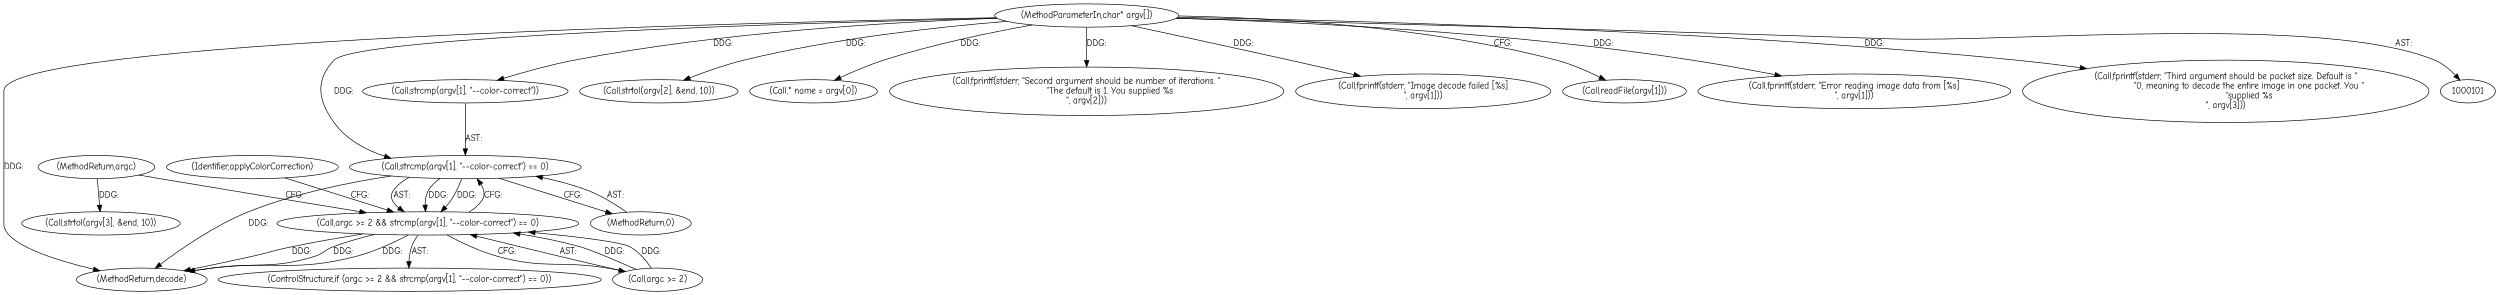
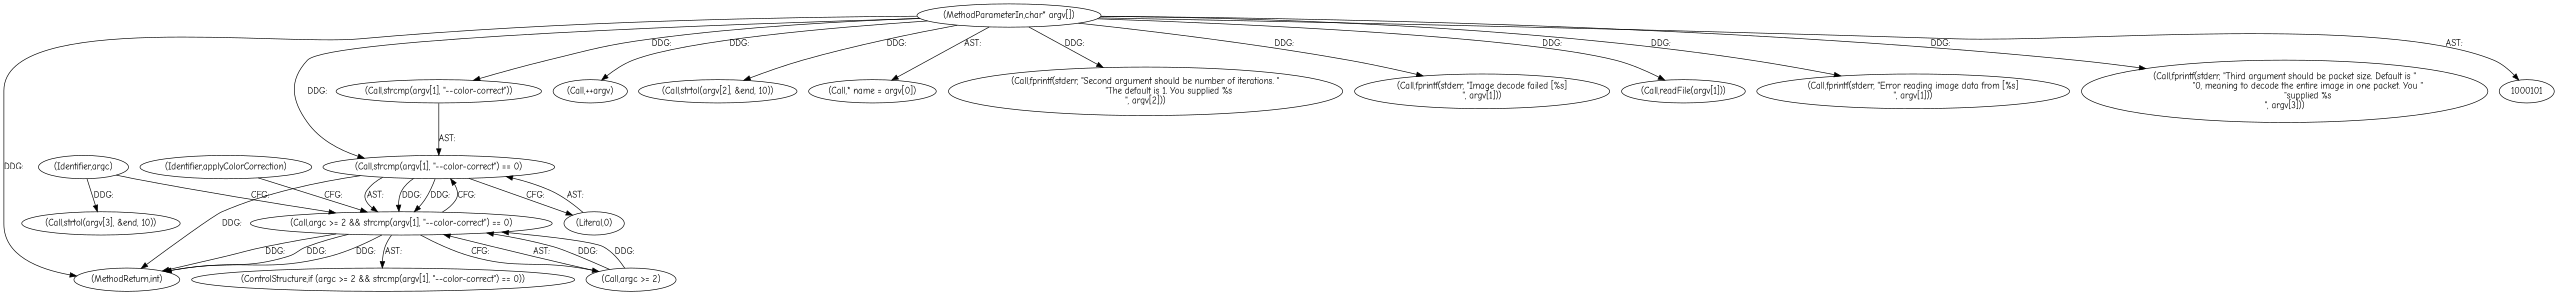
edge "(MethodParameterIn,char* argv[])" -> "(Call,* name = argv[0])": label "DDG: " -> "AST: "
edge "(MethodParameterIn,char* argv[])" -> "(Call,readFile(argv[1]))": label "CFG: " -> "DDG: "
node "(Call,++argv)": added
node "(MethodReturn,argc)": label "(MethodReturn,argc)" -> "(Identifier,argc)"
node "(MethodReturn,0)": label "(MethodReturn,0)" -> "(Literal,0)"
node "(MethodReturn,decode)": label "(MethodReturn,decode)" -> "(MethodReturn,int)"
